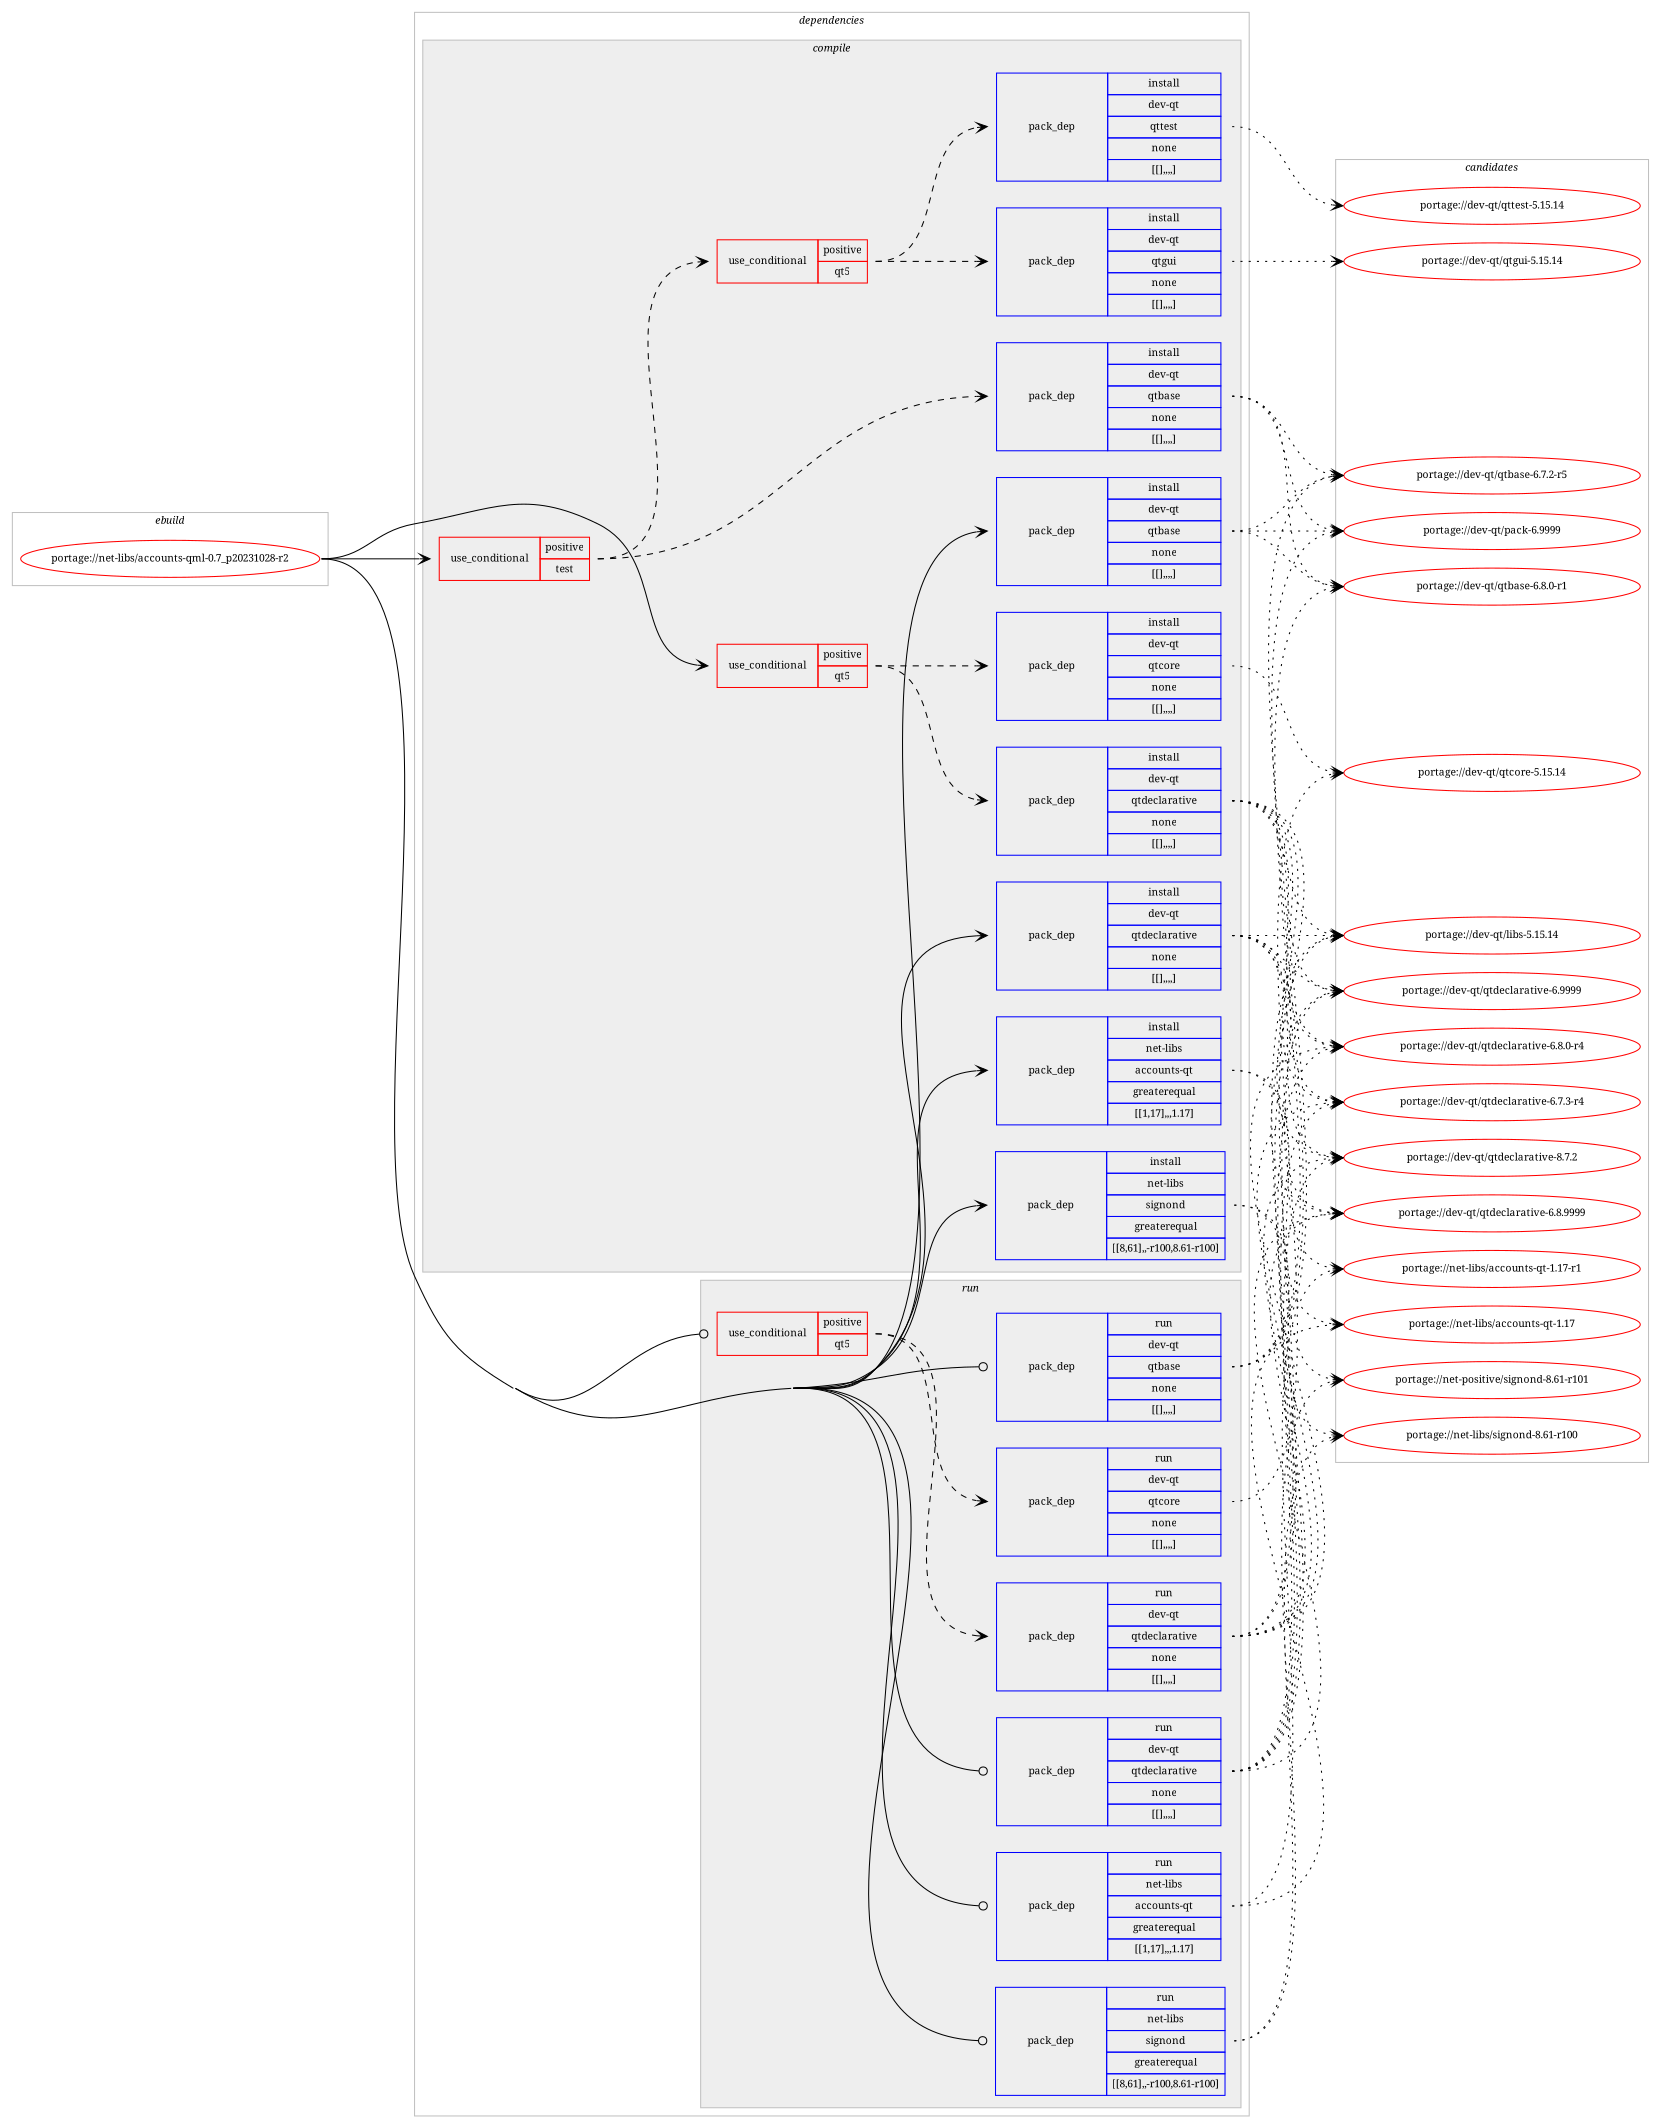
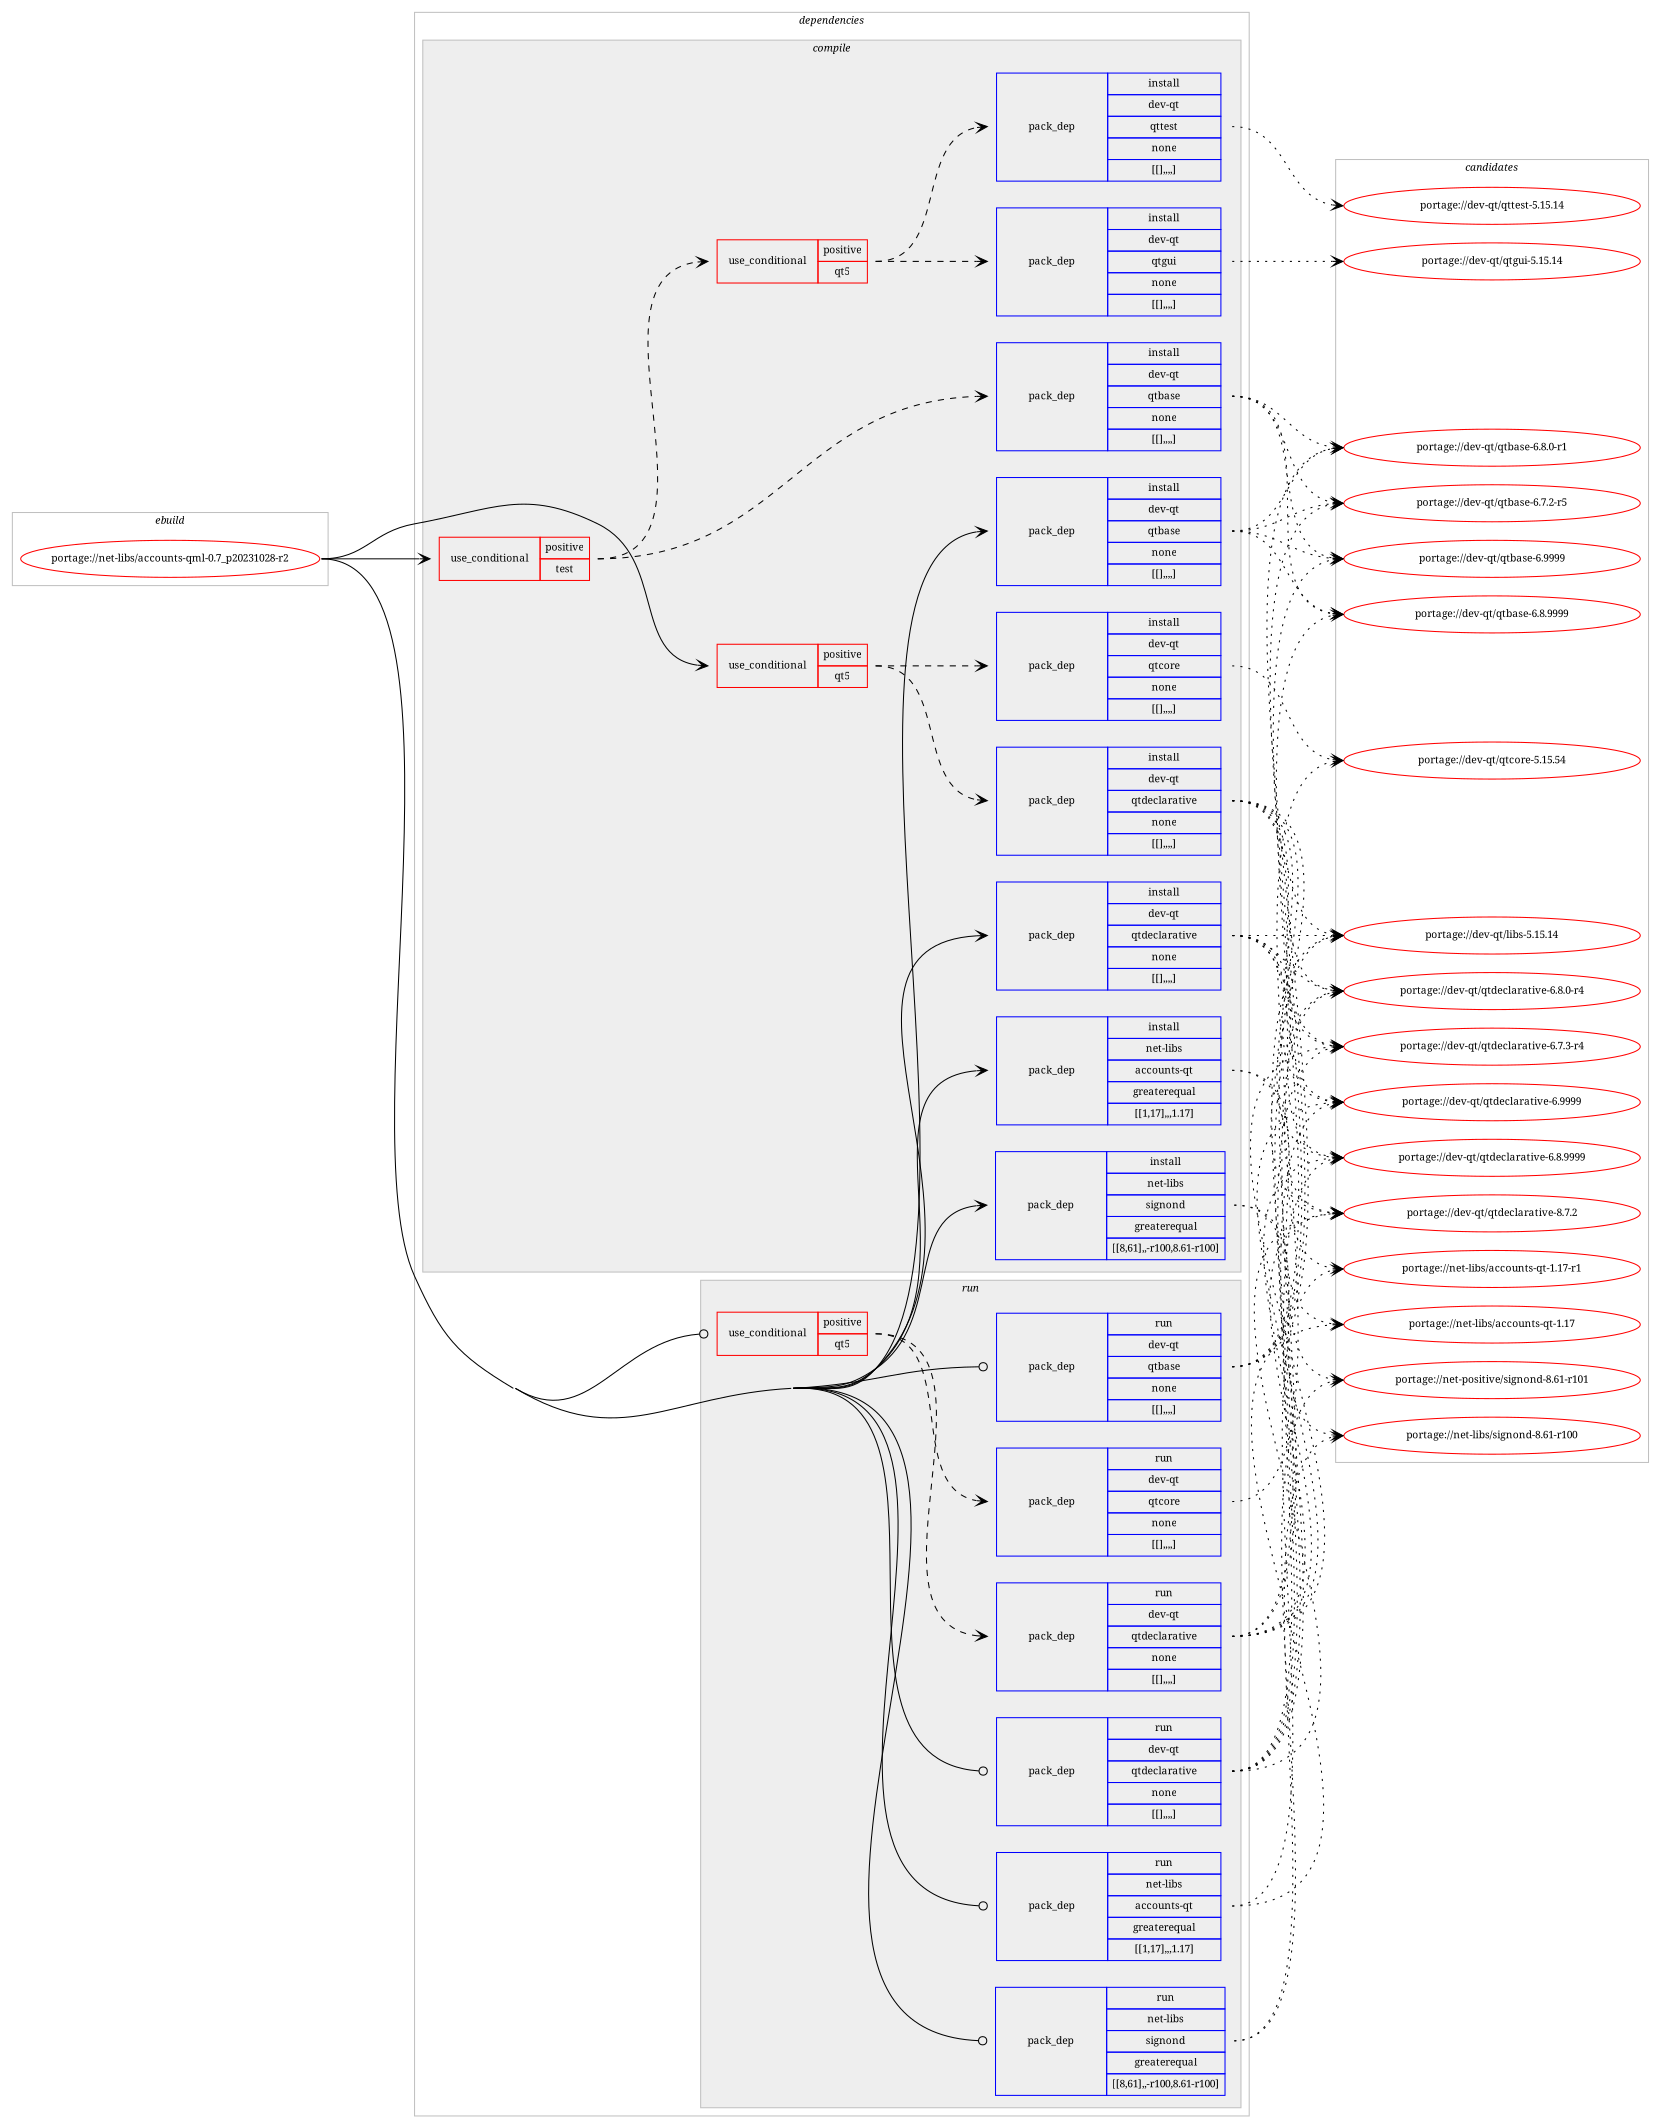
node "portage://dev-qt/pack-6.9999": label "portage://dev-qt/pack-6.9999" -> "portage://dev-qt/qtbase-6.9999"
node "portage://dev-qt/qtbase-6.8.9999": added
node "portage://dev-qt/qtcore-5.15.14": label "portage://dev-qt/qtcore-5.15.14" -> "portage://dev-qt/qtcore-5.15.54"
